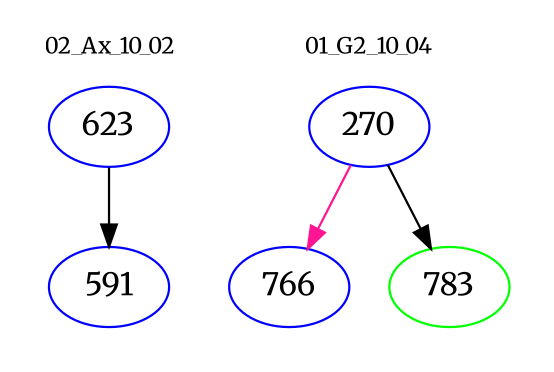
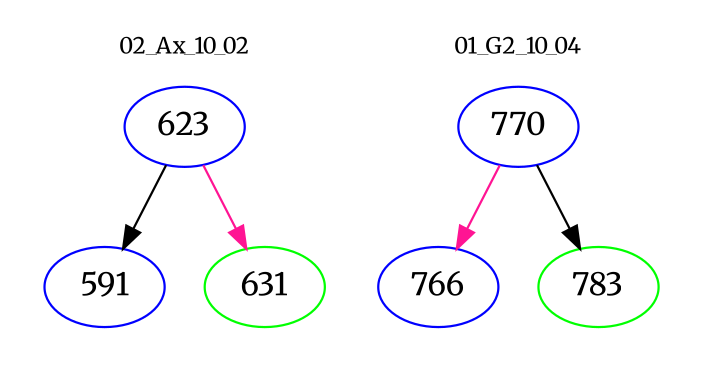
node "270": label "270" -> "770"
node "631": added
